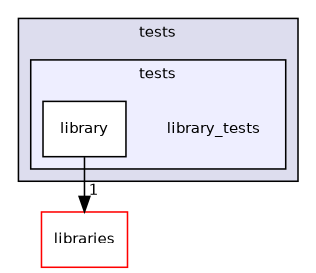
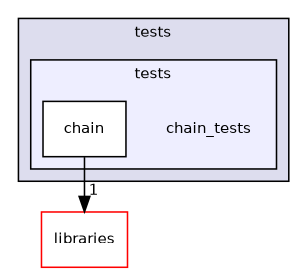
node "library": label "library" -> "chain"
node "library_tests": label "library_tests" -> "chain_tests"
